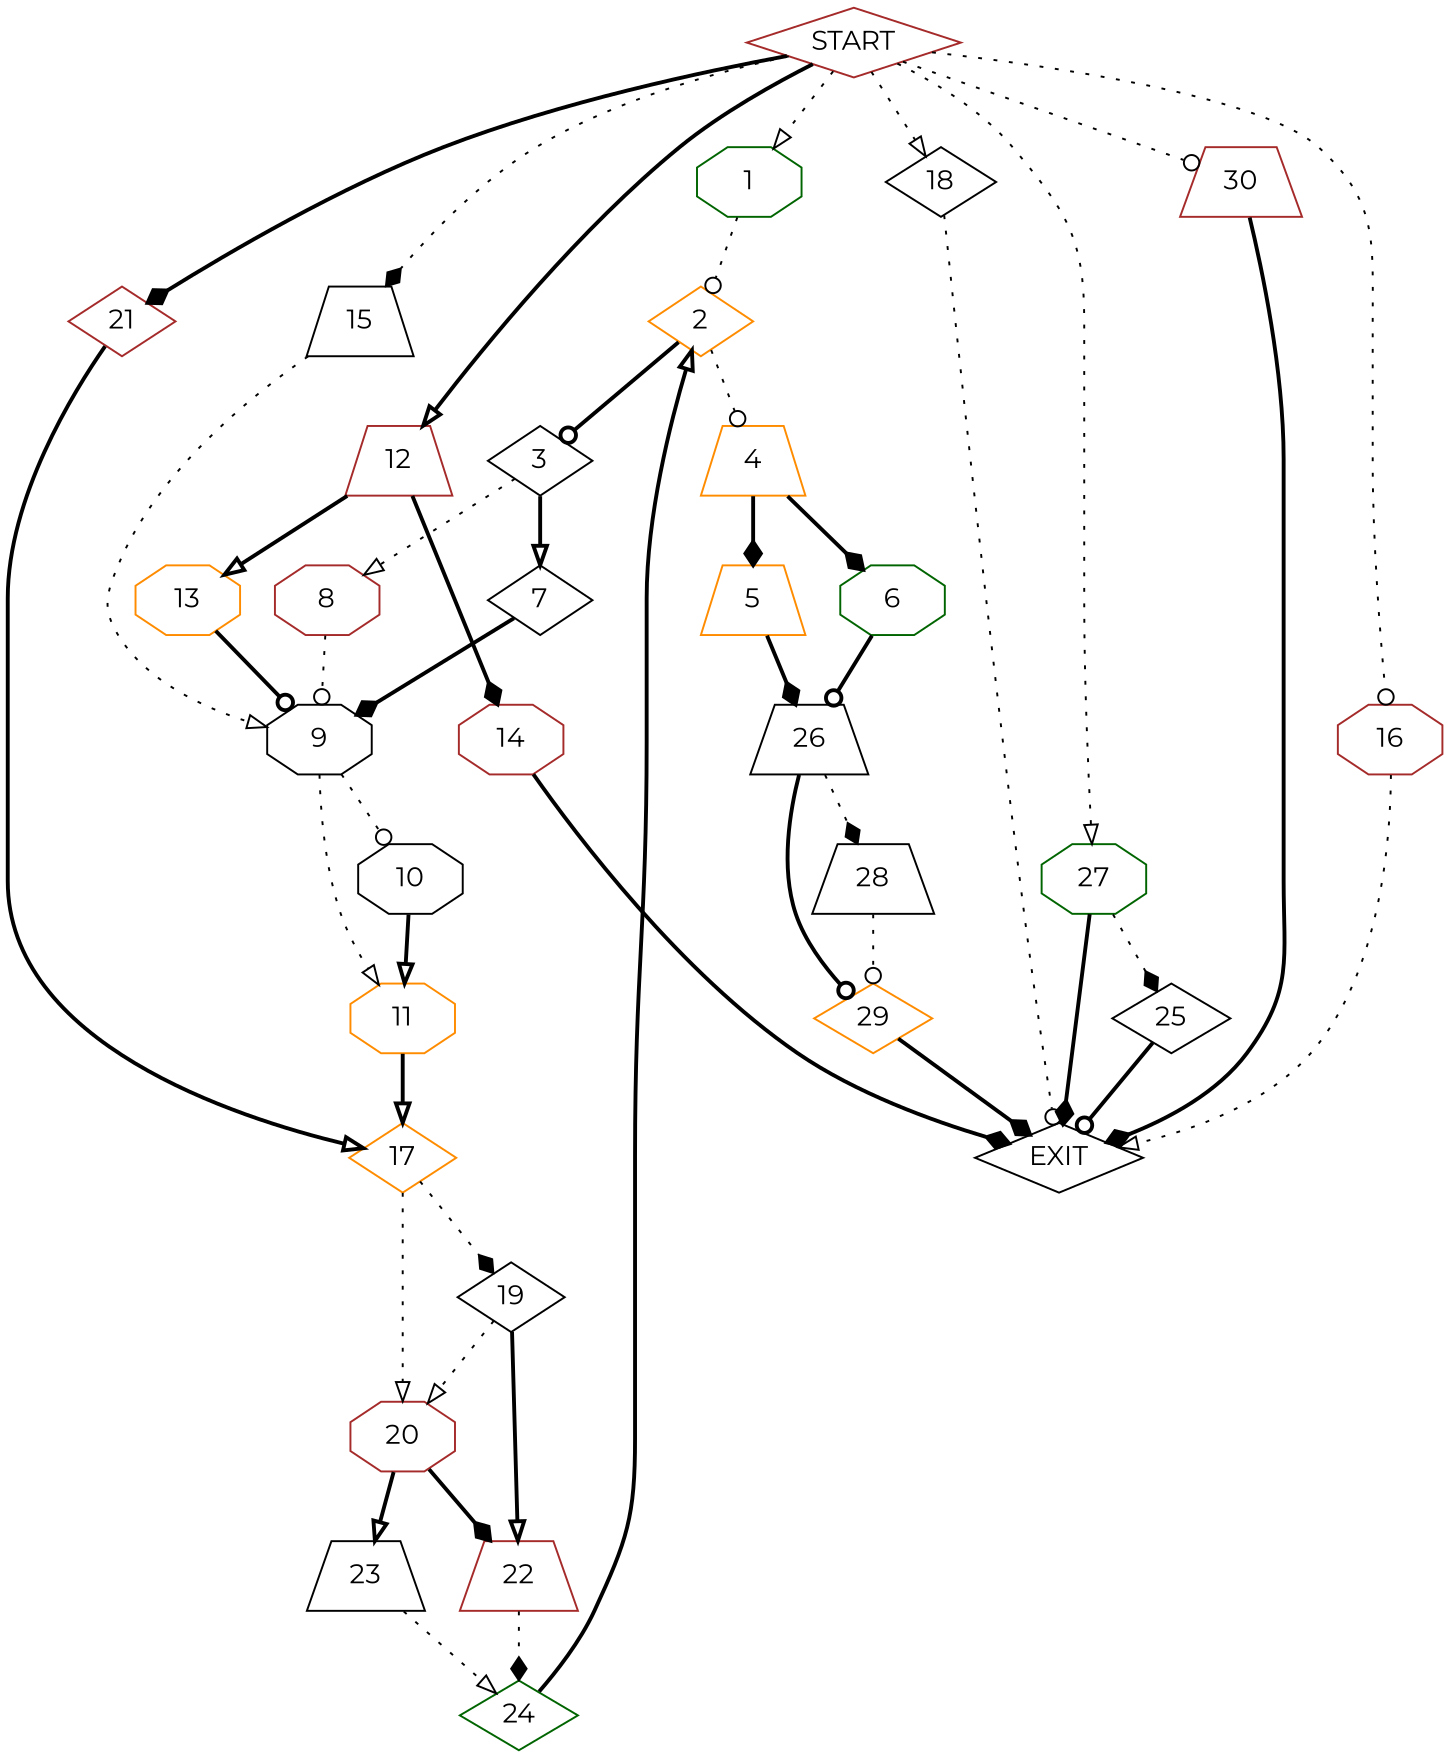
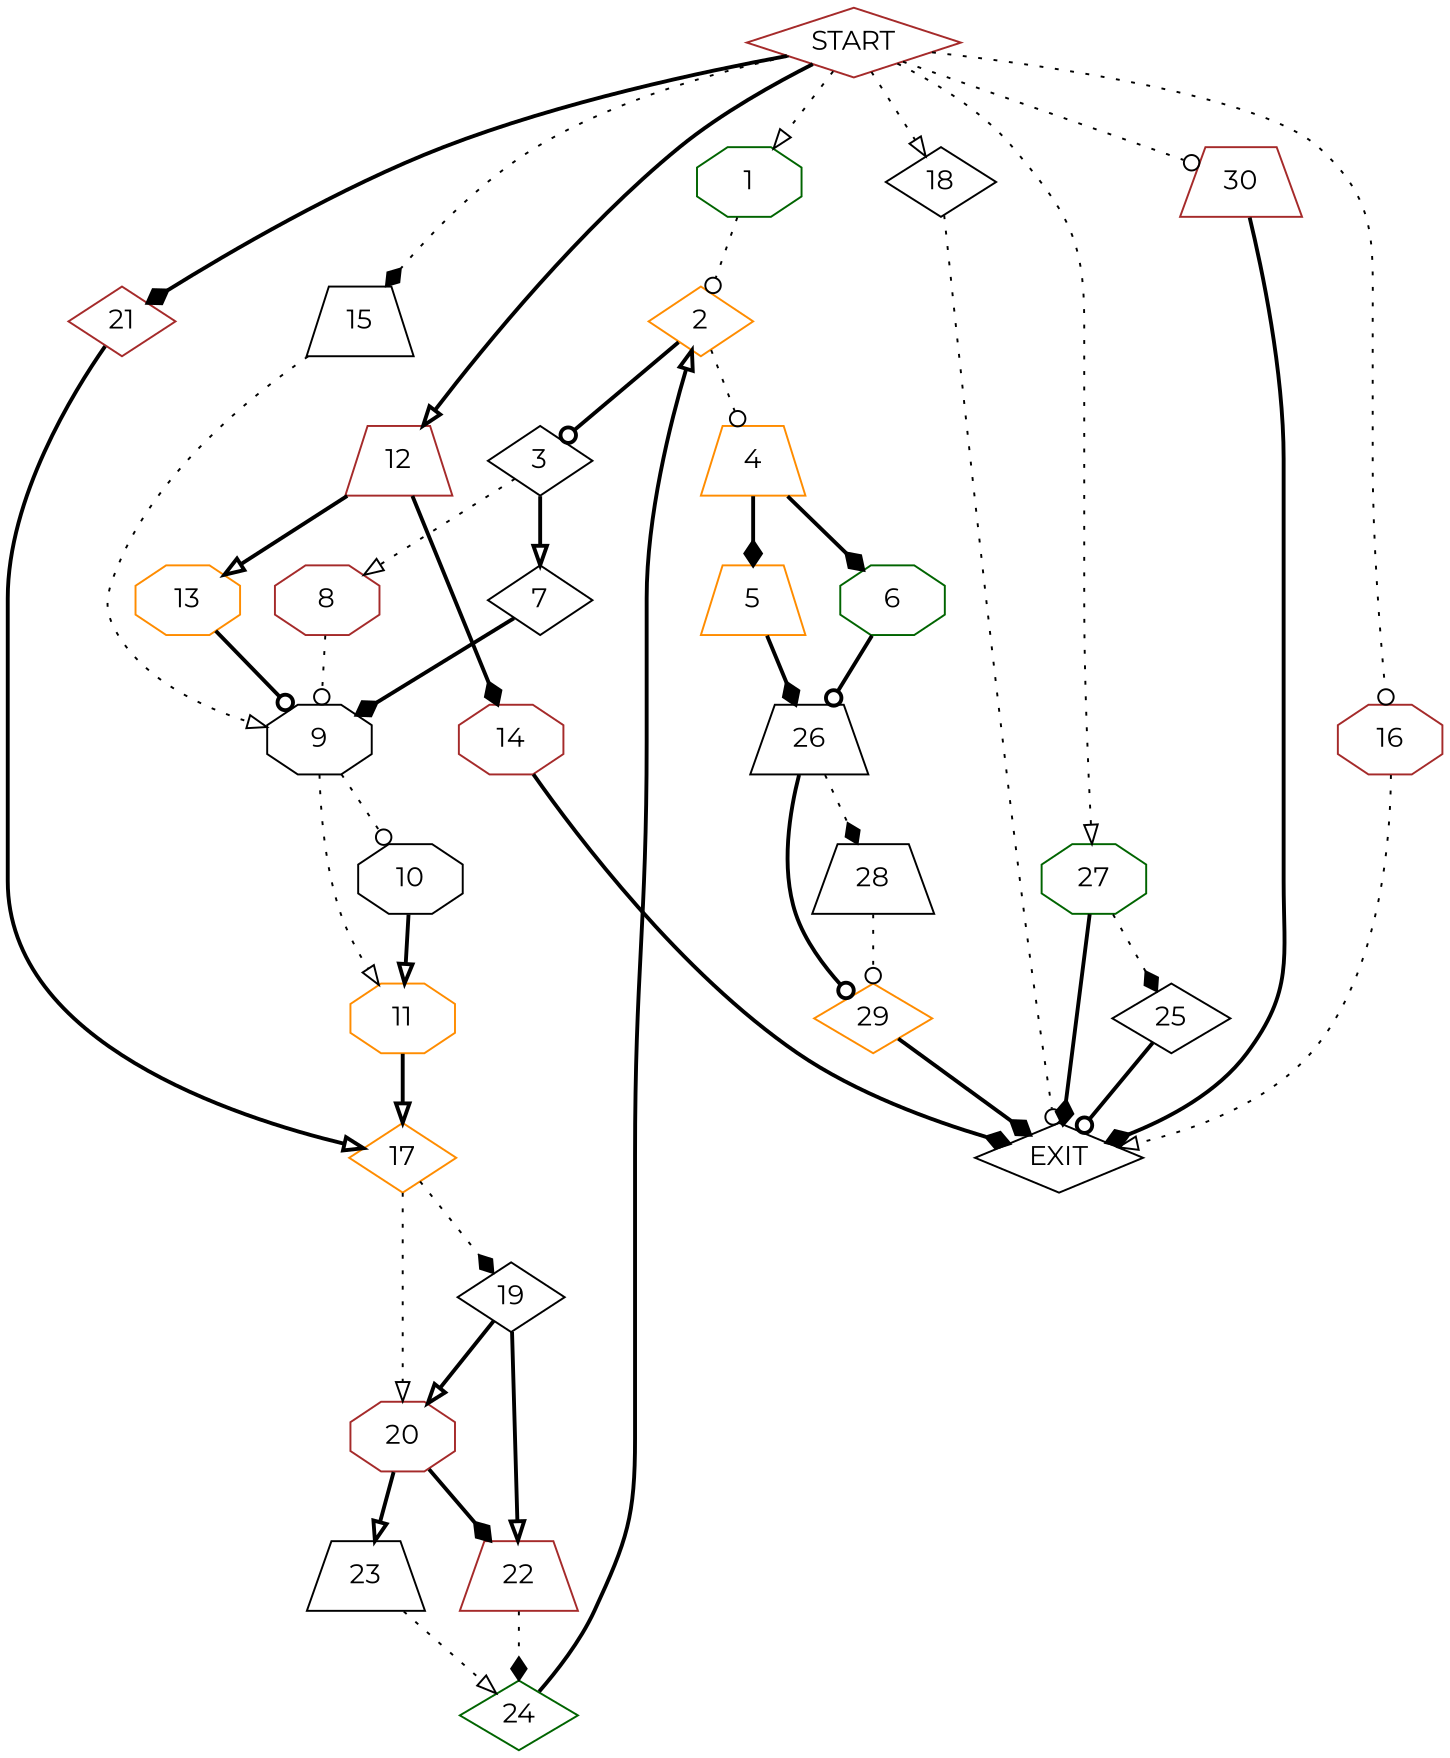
edge "19" -> "20": style dotted -> bold
